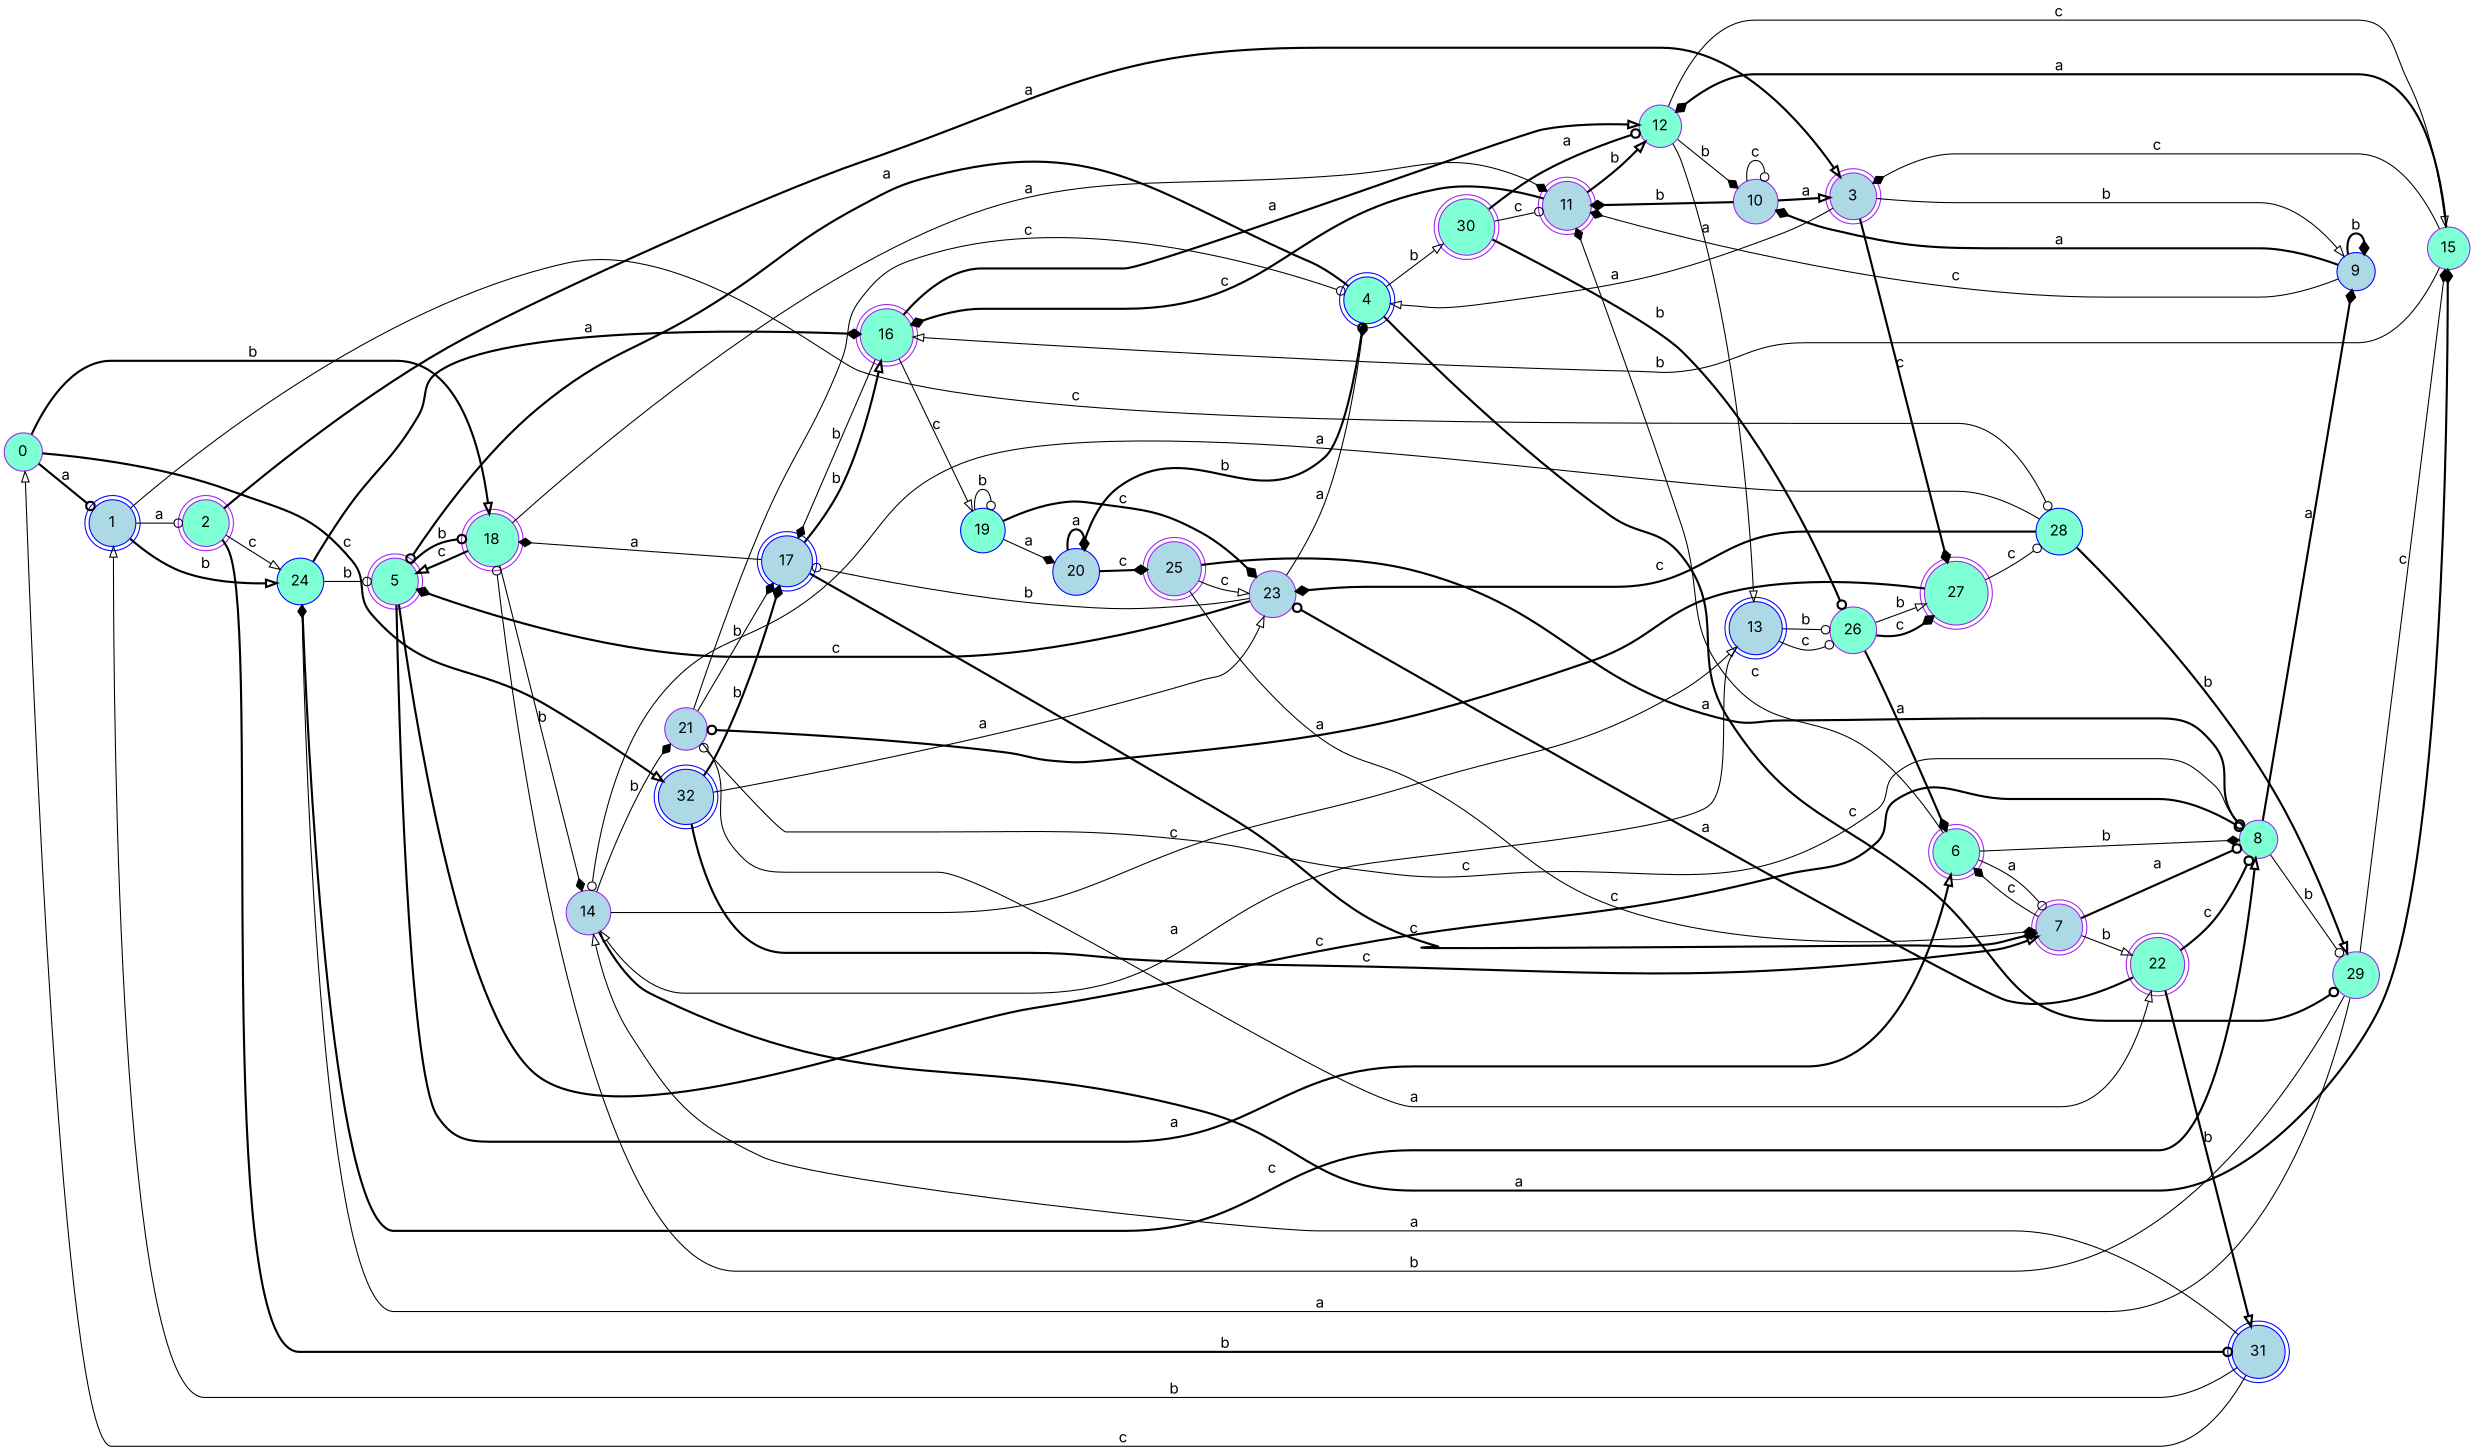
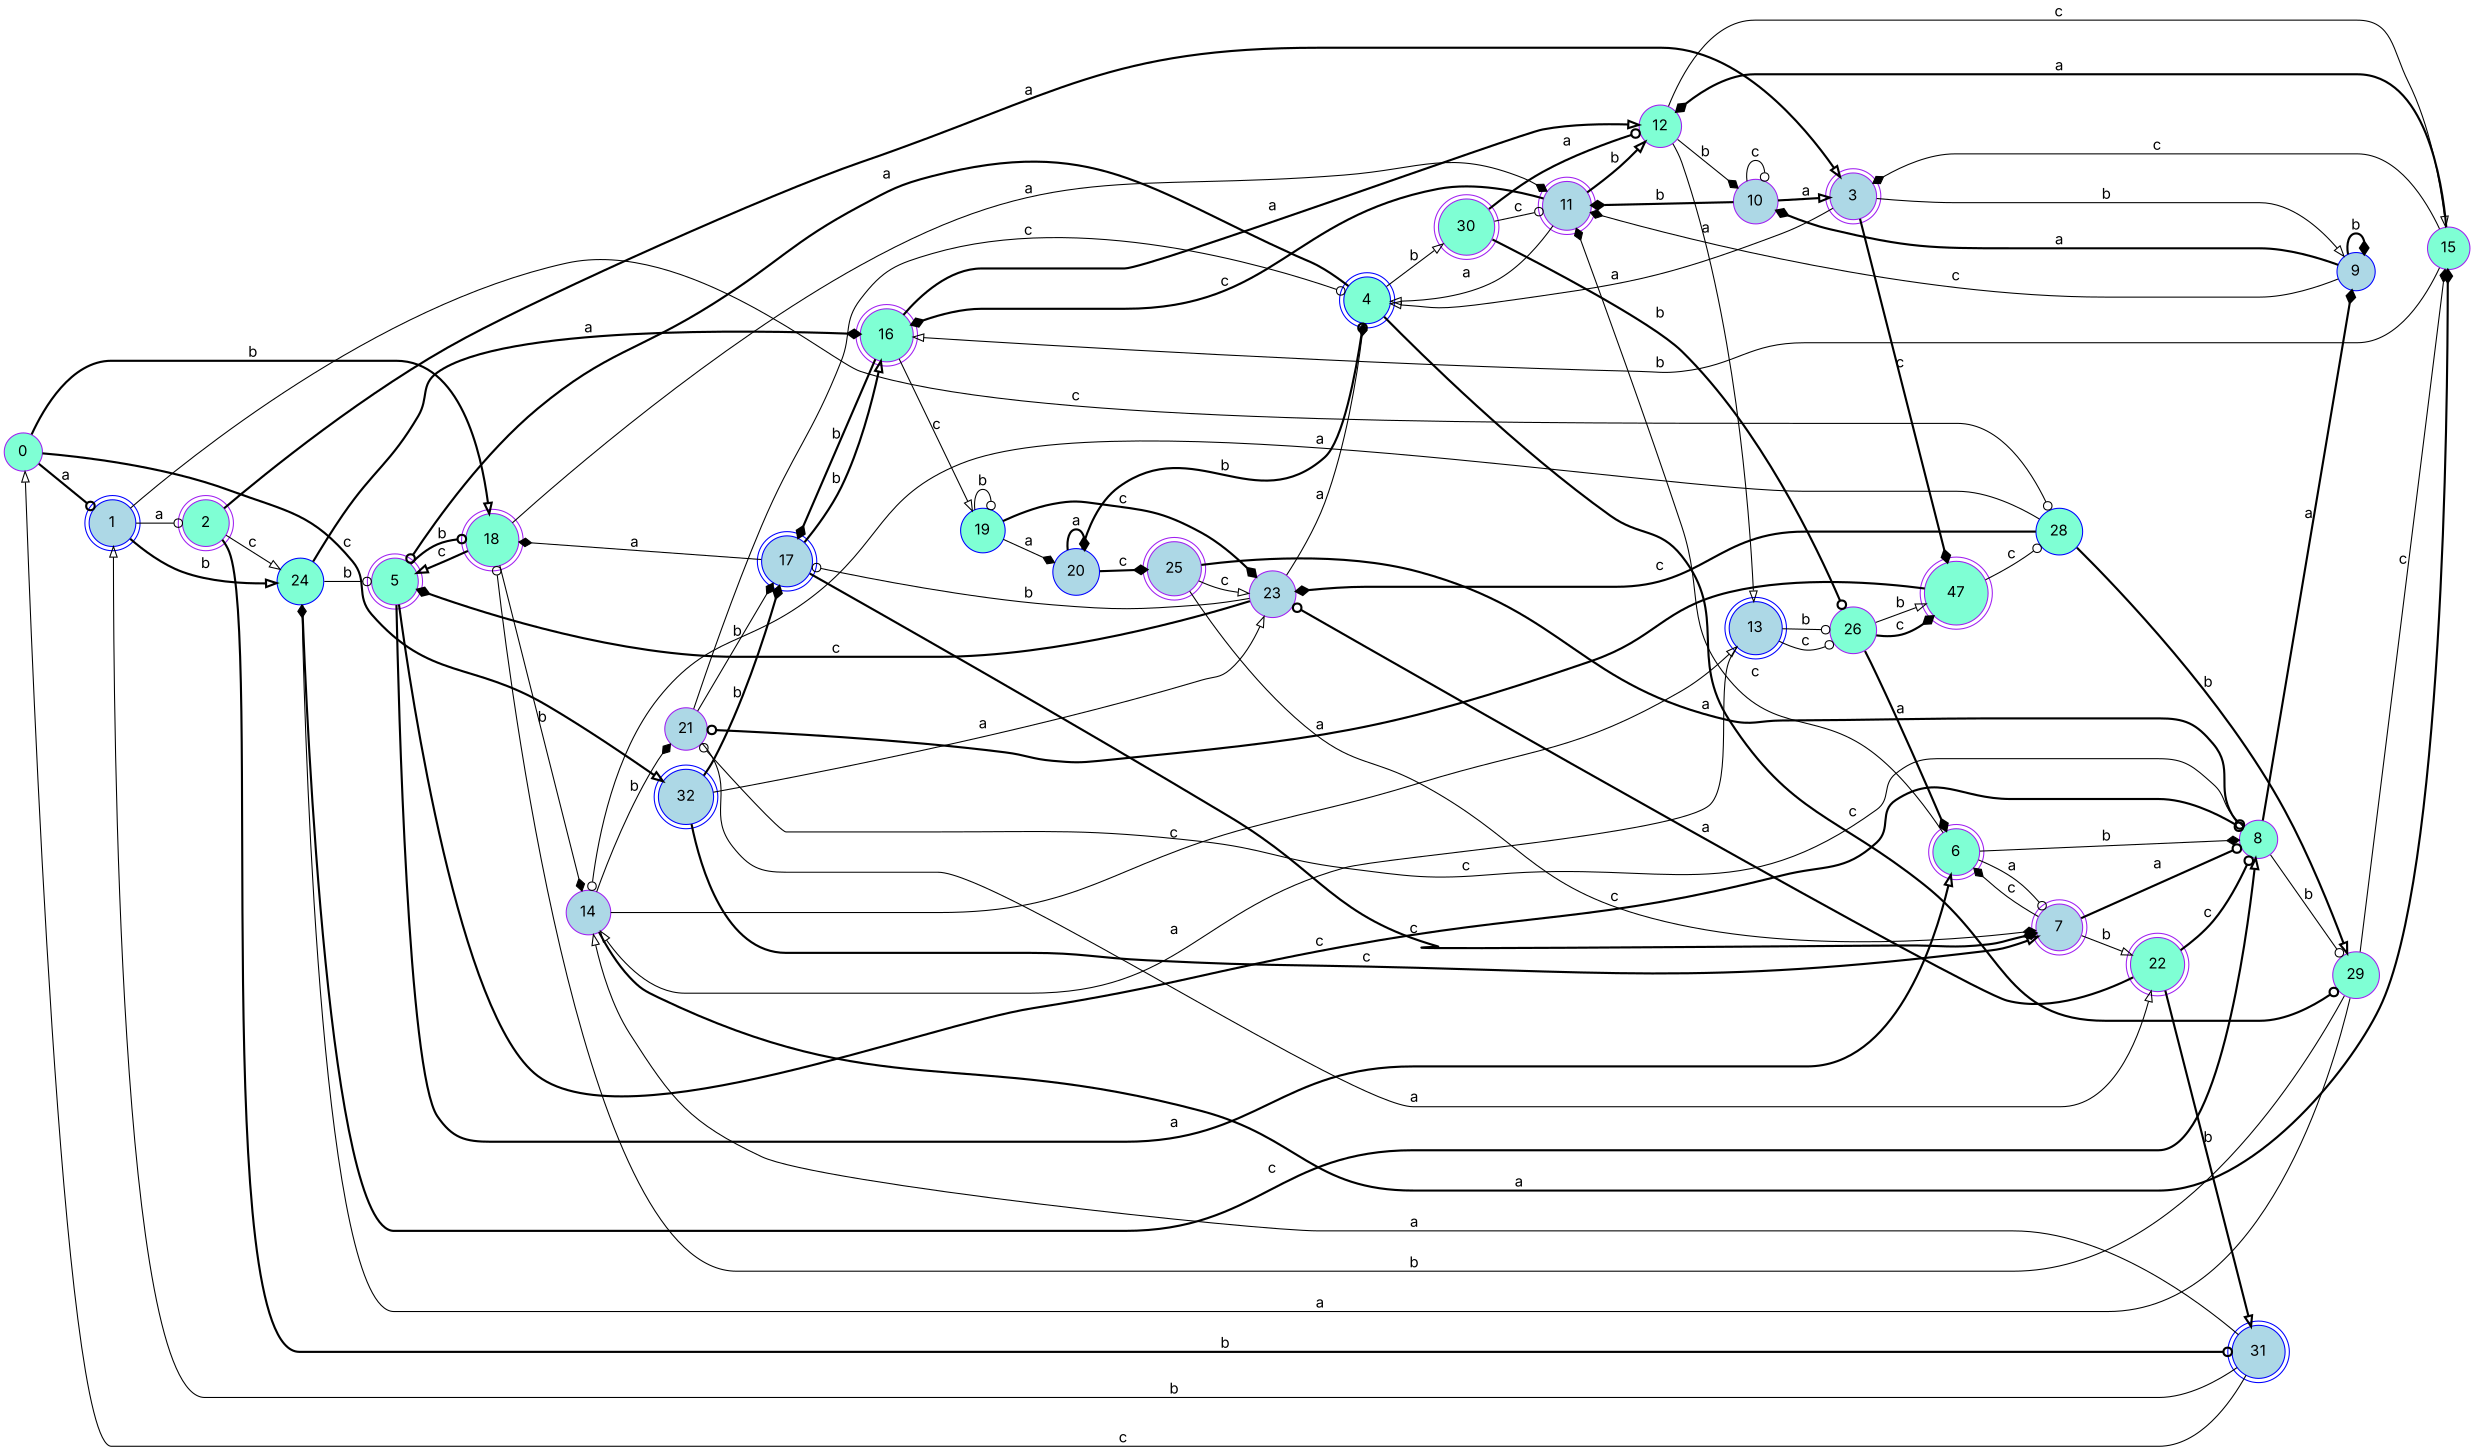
edge "11" -> "4": added, label "a"
edge "16" -> "17": style solid -> bold
node "27": label "27" -> "47"
